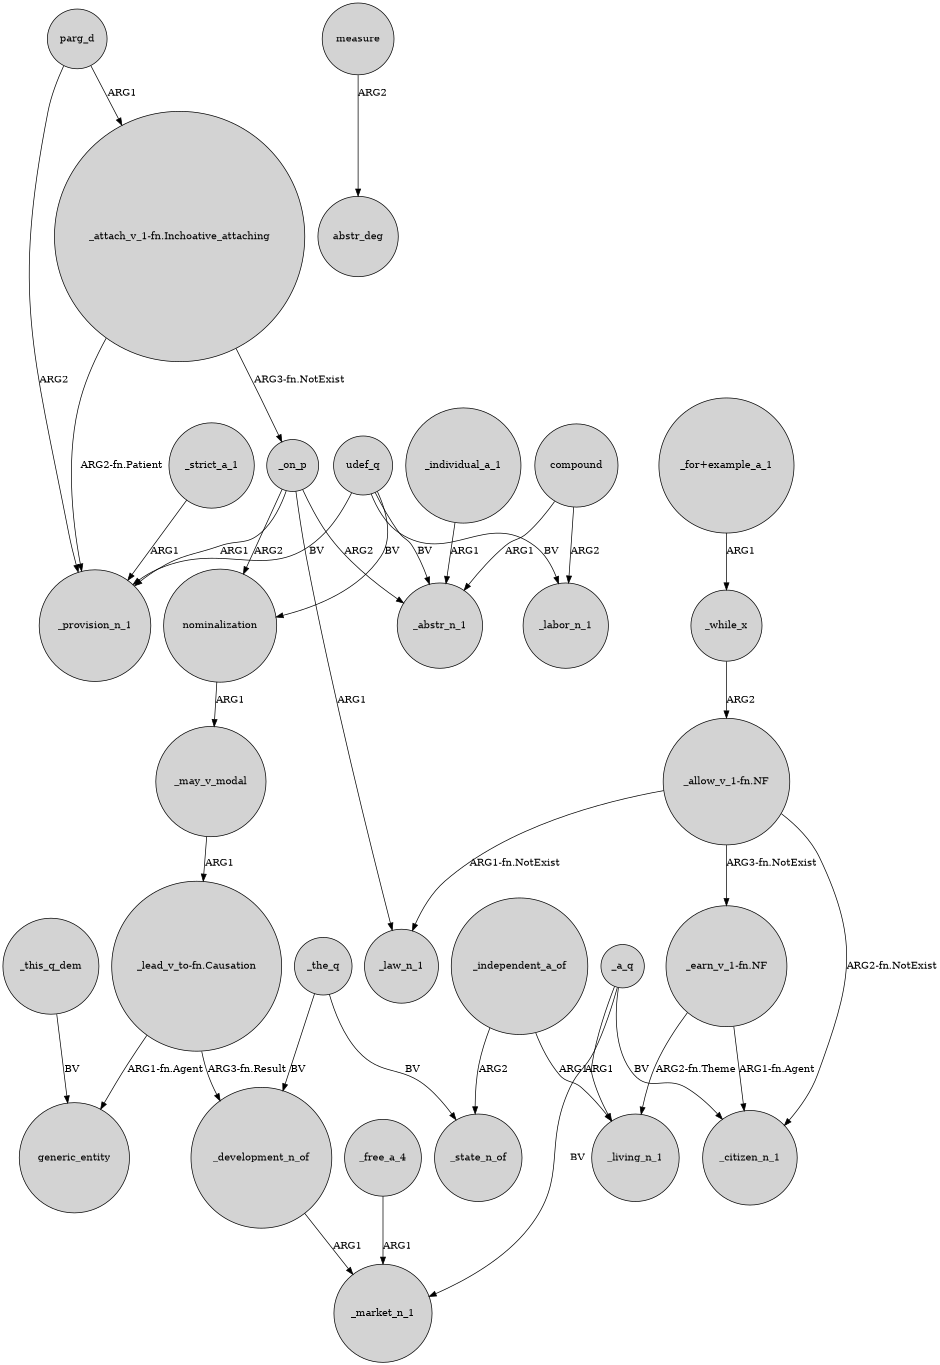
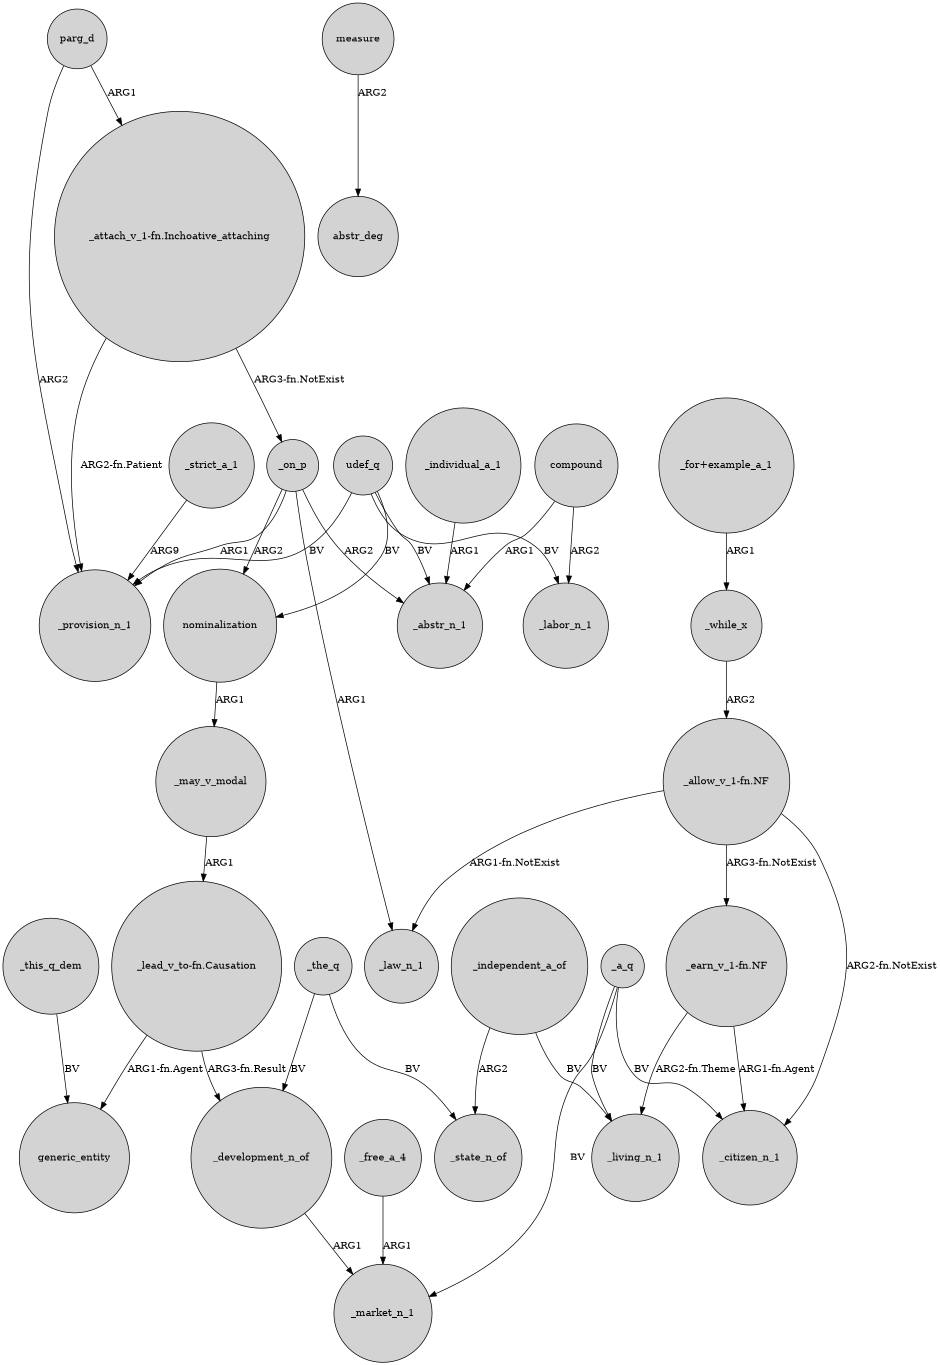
edge "_strict_a_1" -> "_provision_n_1": label "ARG1" -> "ARG9"
edge "_independent_a_of" -> "_living_n_1": label "ARG1" -> "BV"
edge "_a_q" -> "_living_n_1": label "ARG1" -> "BV"
